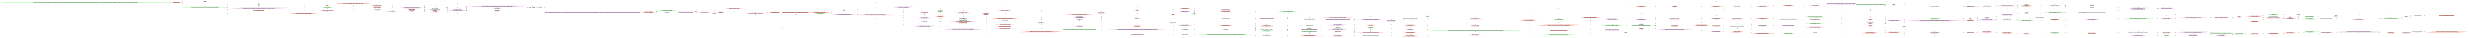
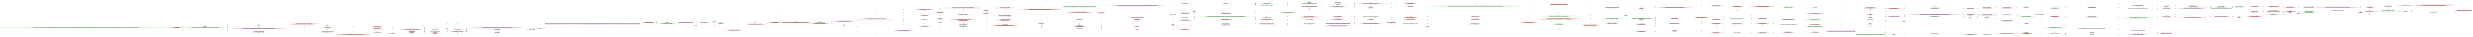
node "'mov ecx, dword [esp+0x8]', 'mov byte [ecx+ebp], 0x27',": removed
